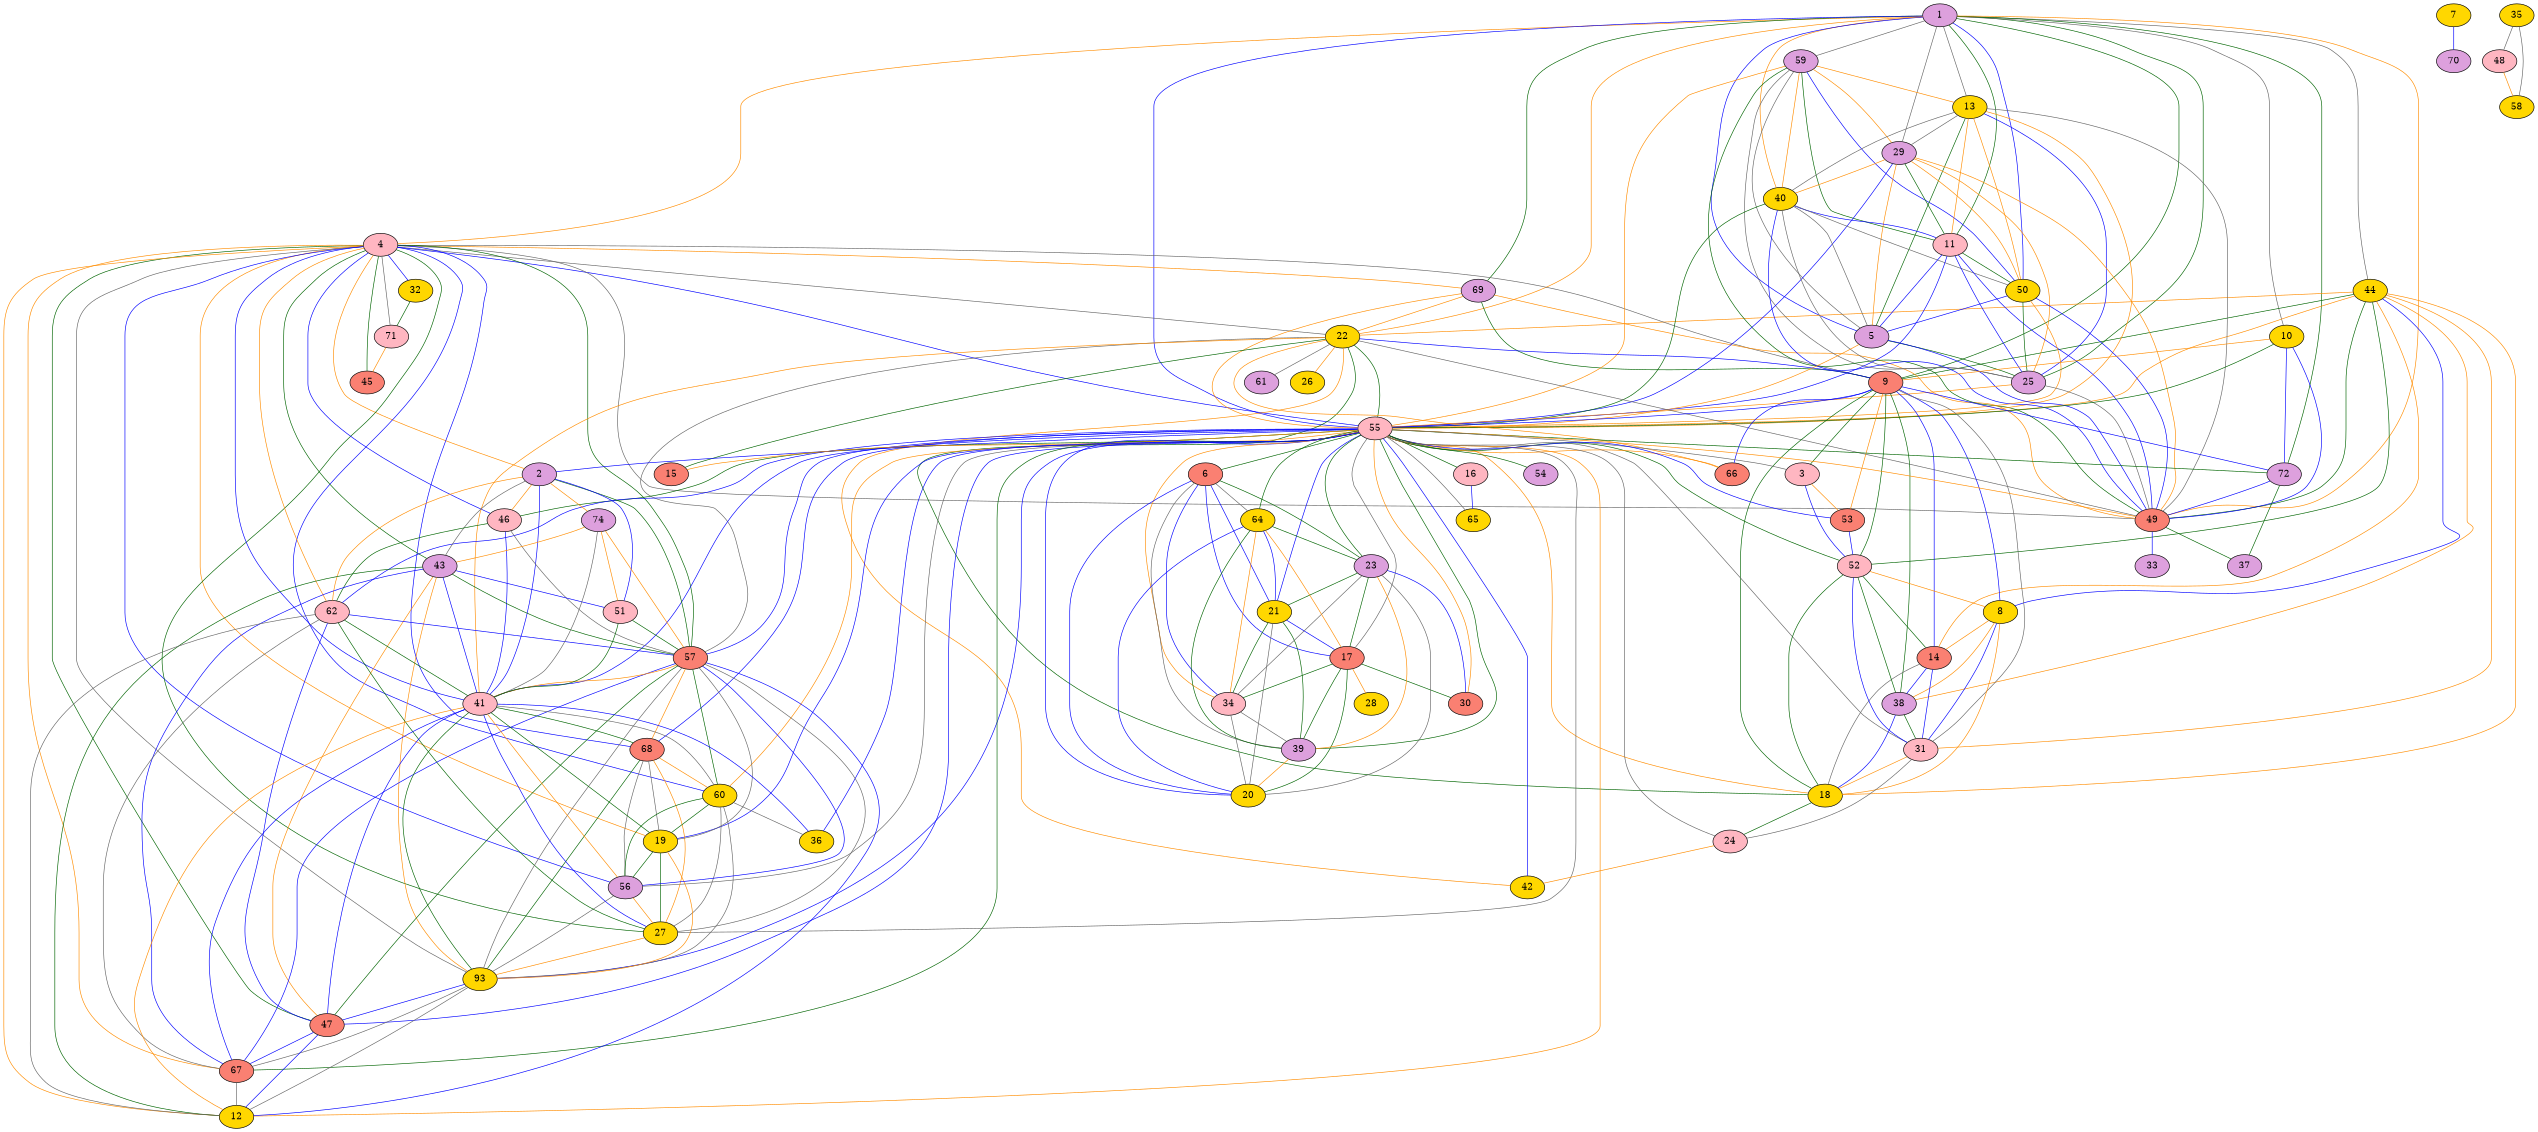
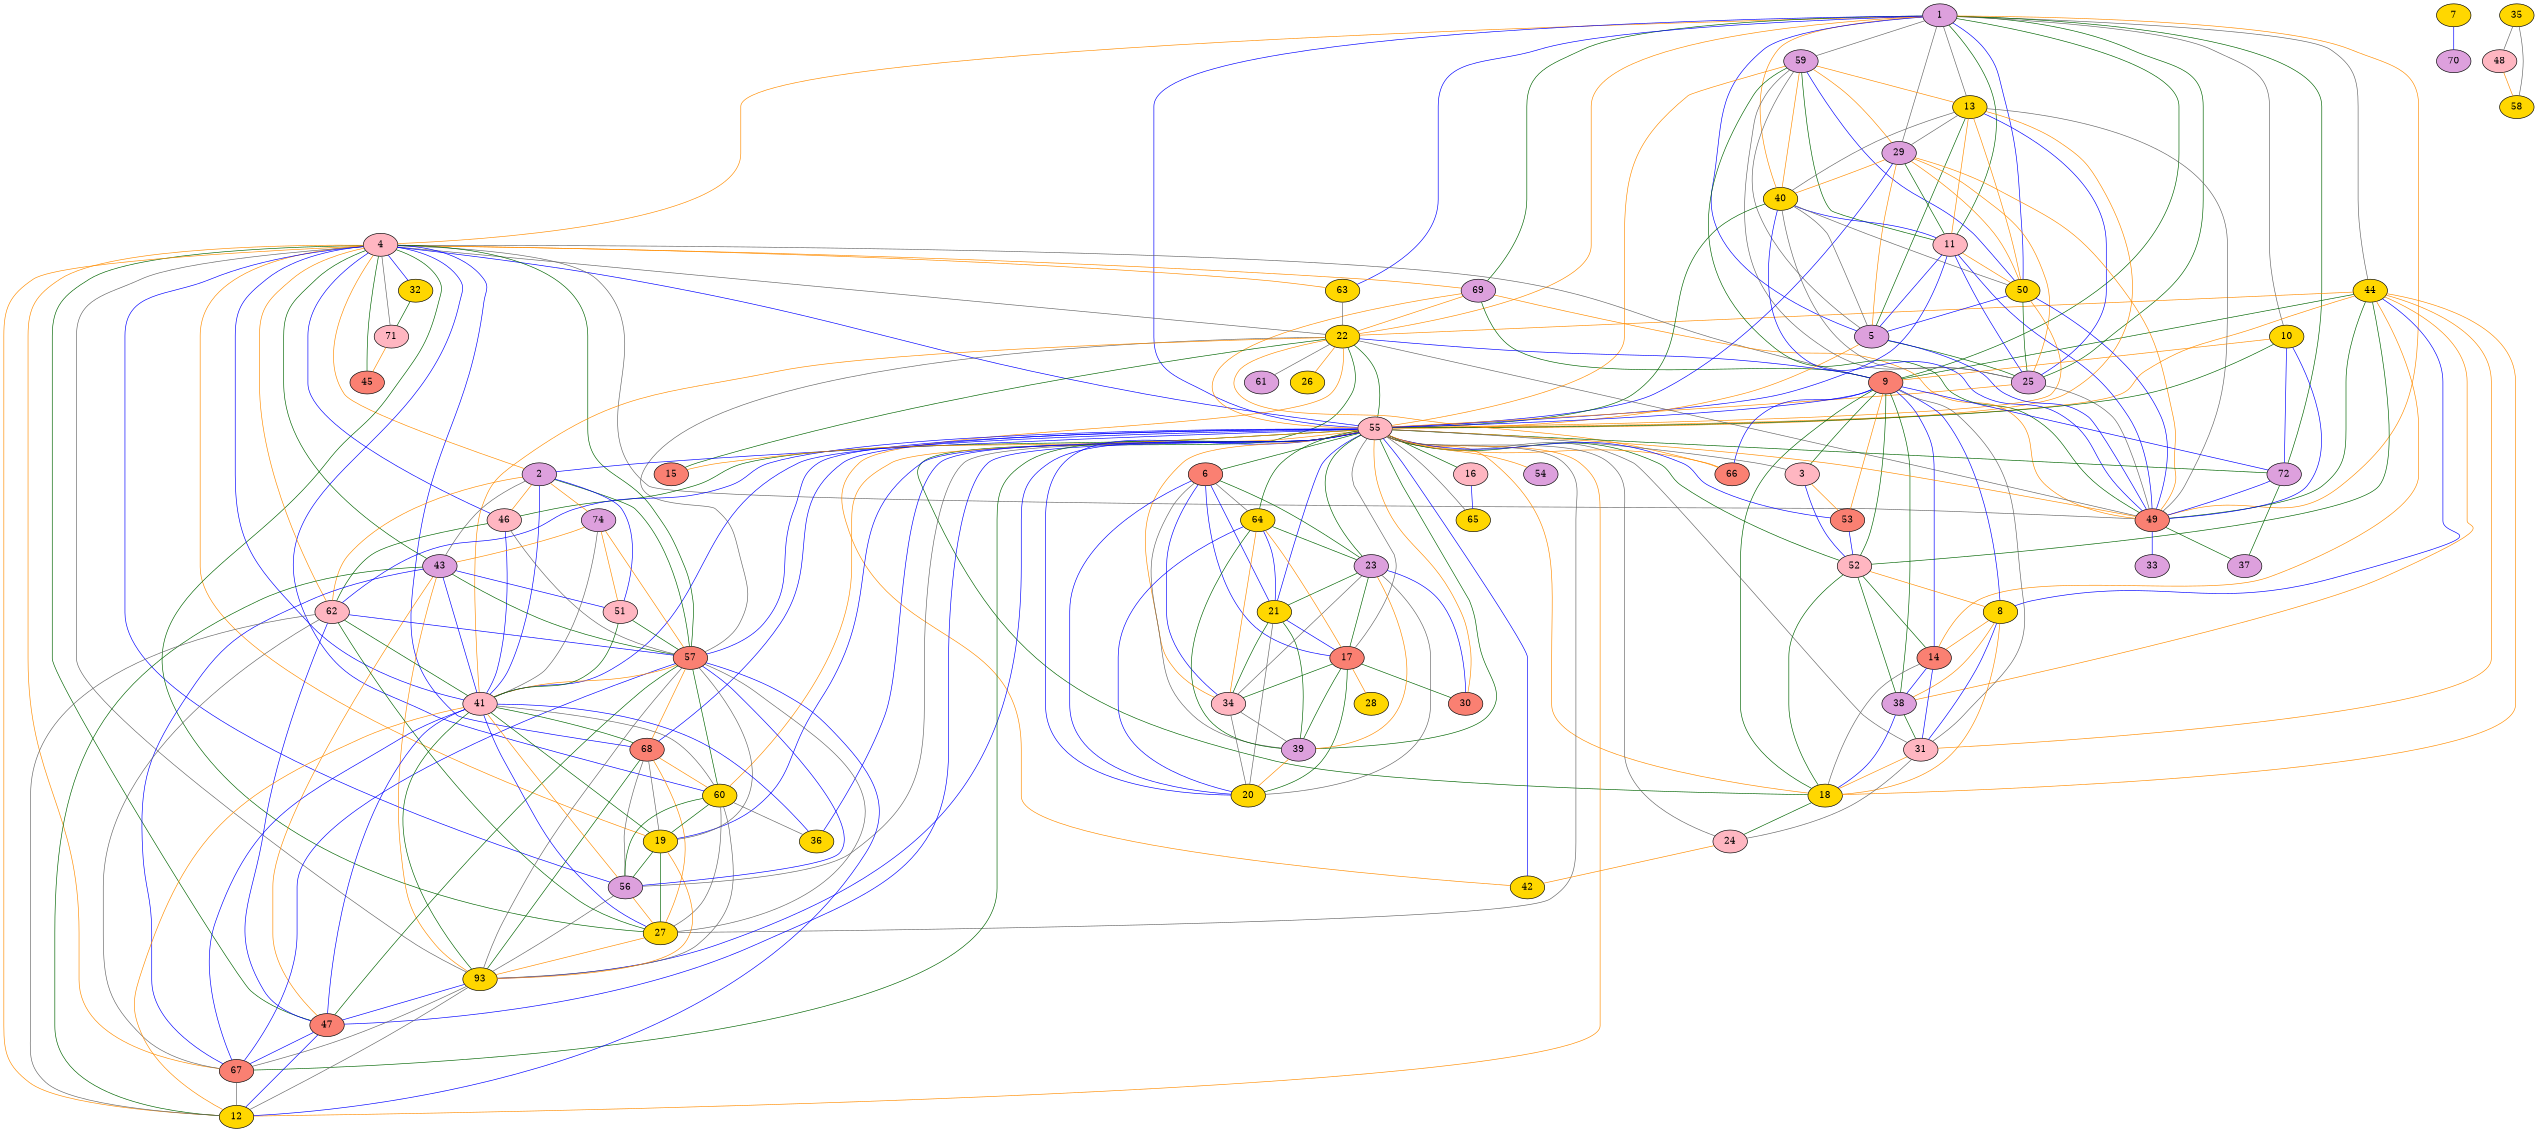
edge "11" -- "50": color darkgreen -> darkorange
node "63": added
edge "55" -- "54": color darkgreen -> darkorange
edge "52" -- "31": removed
